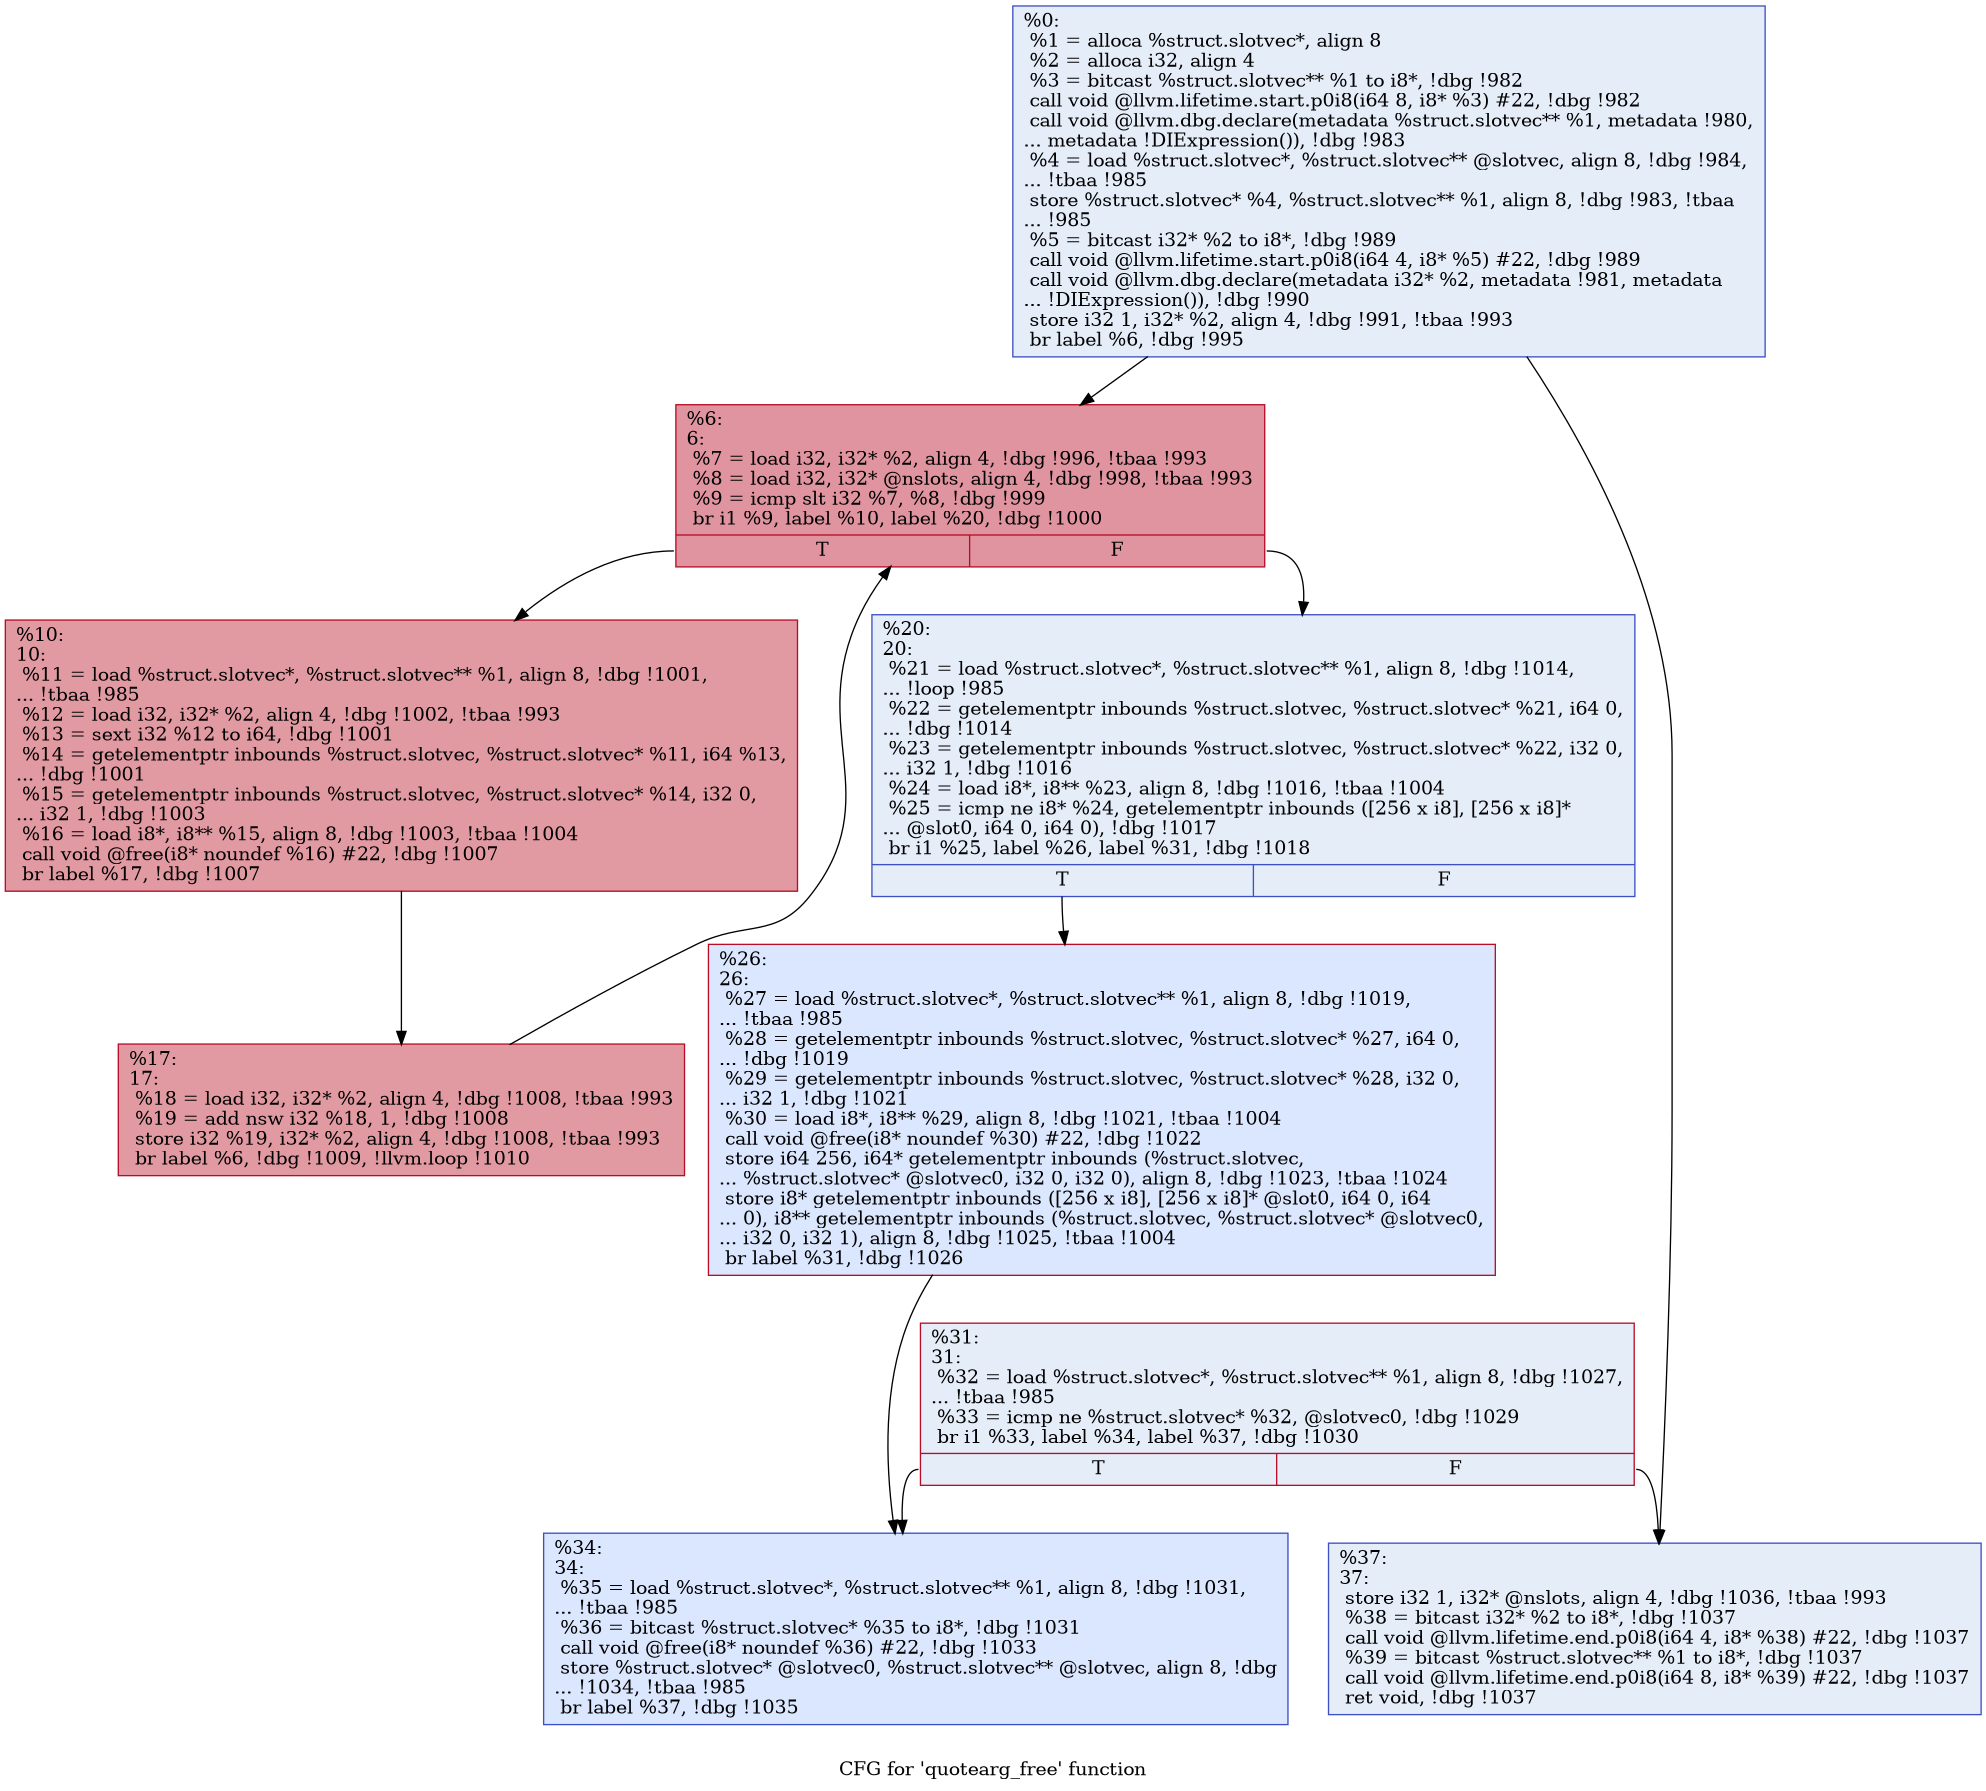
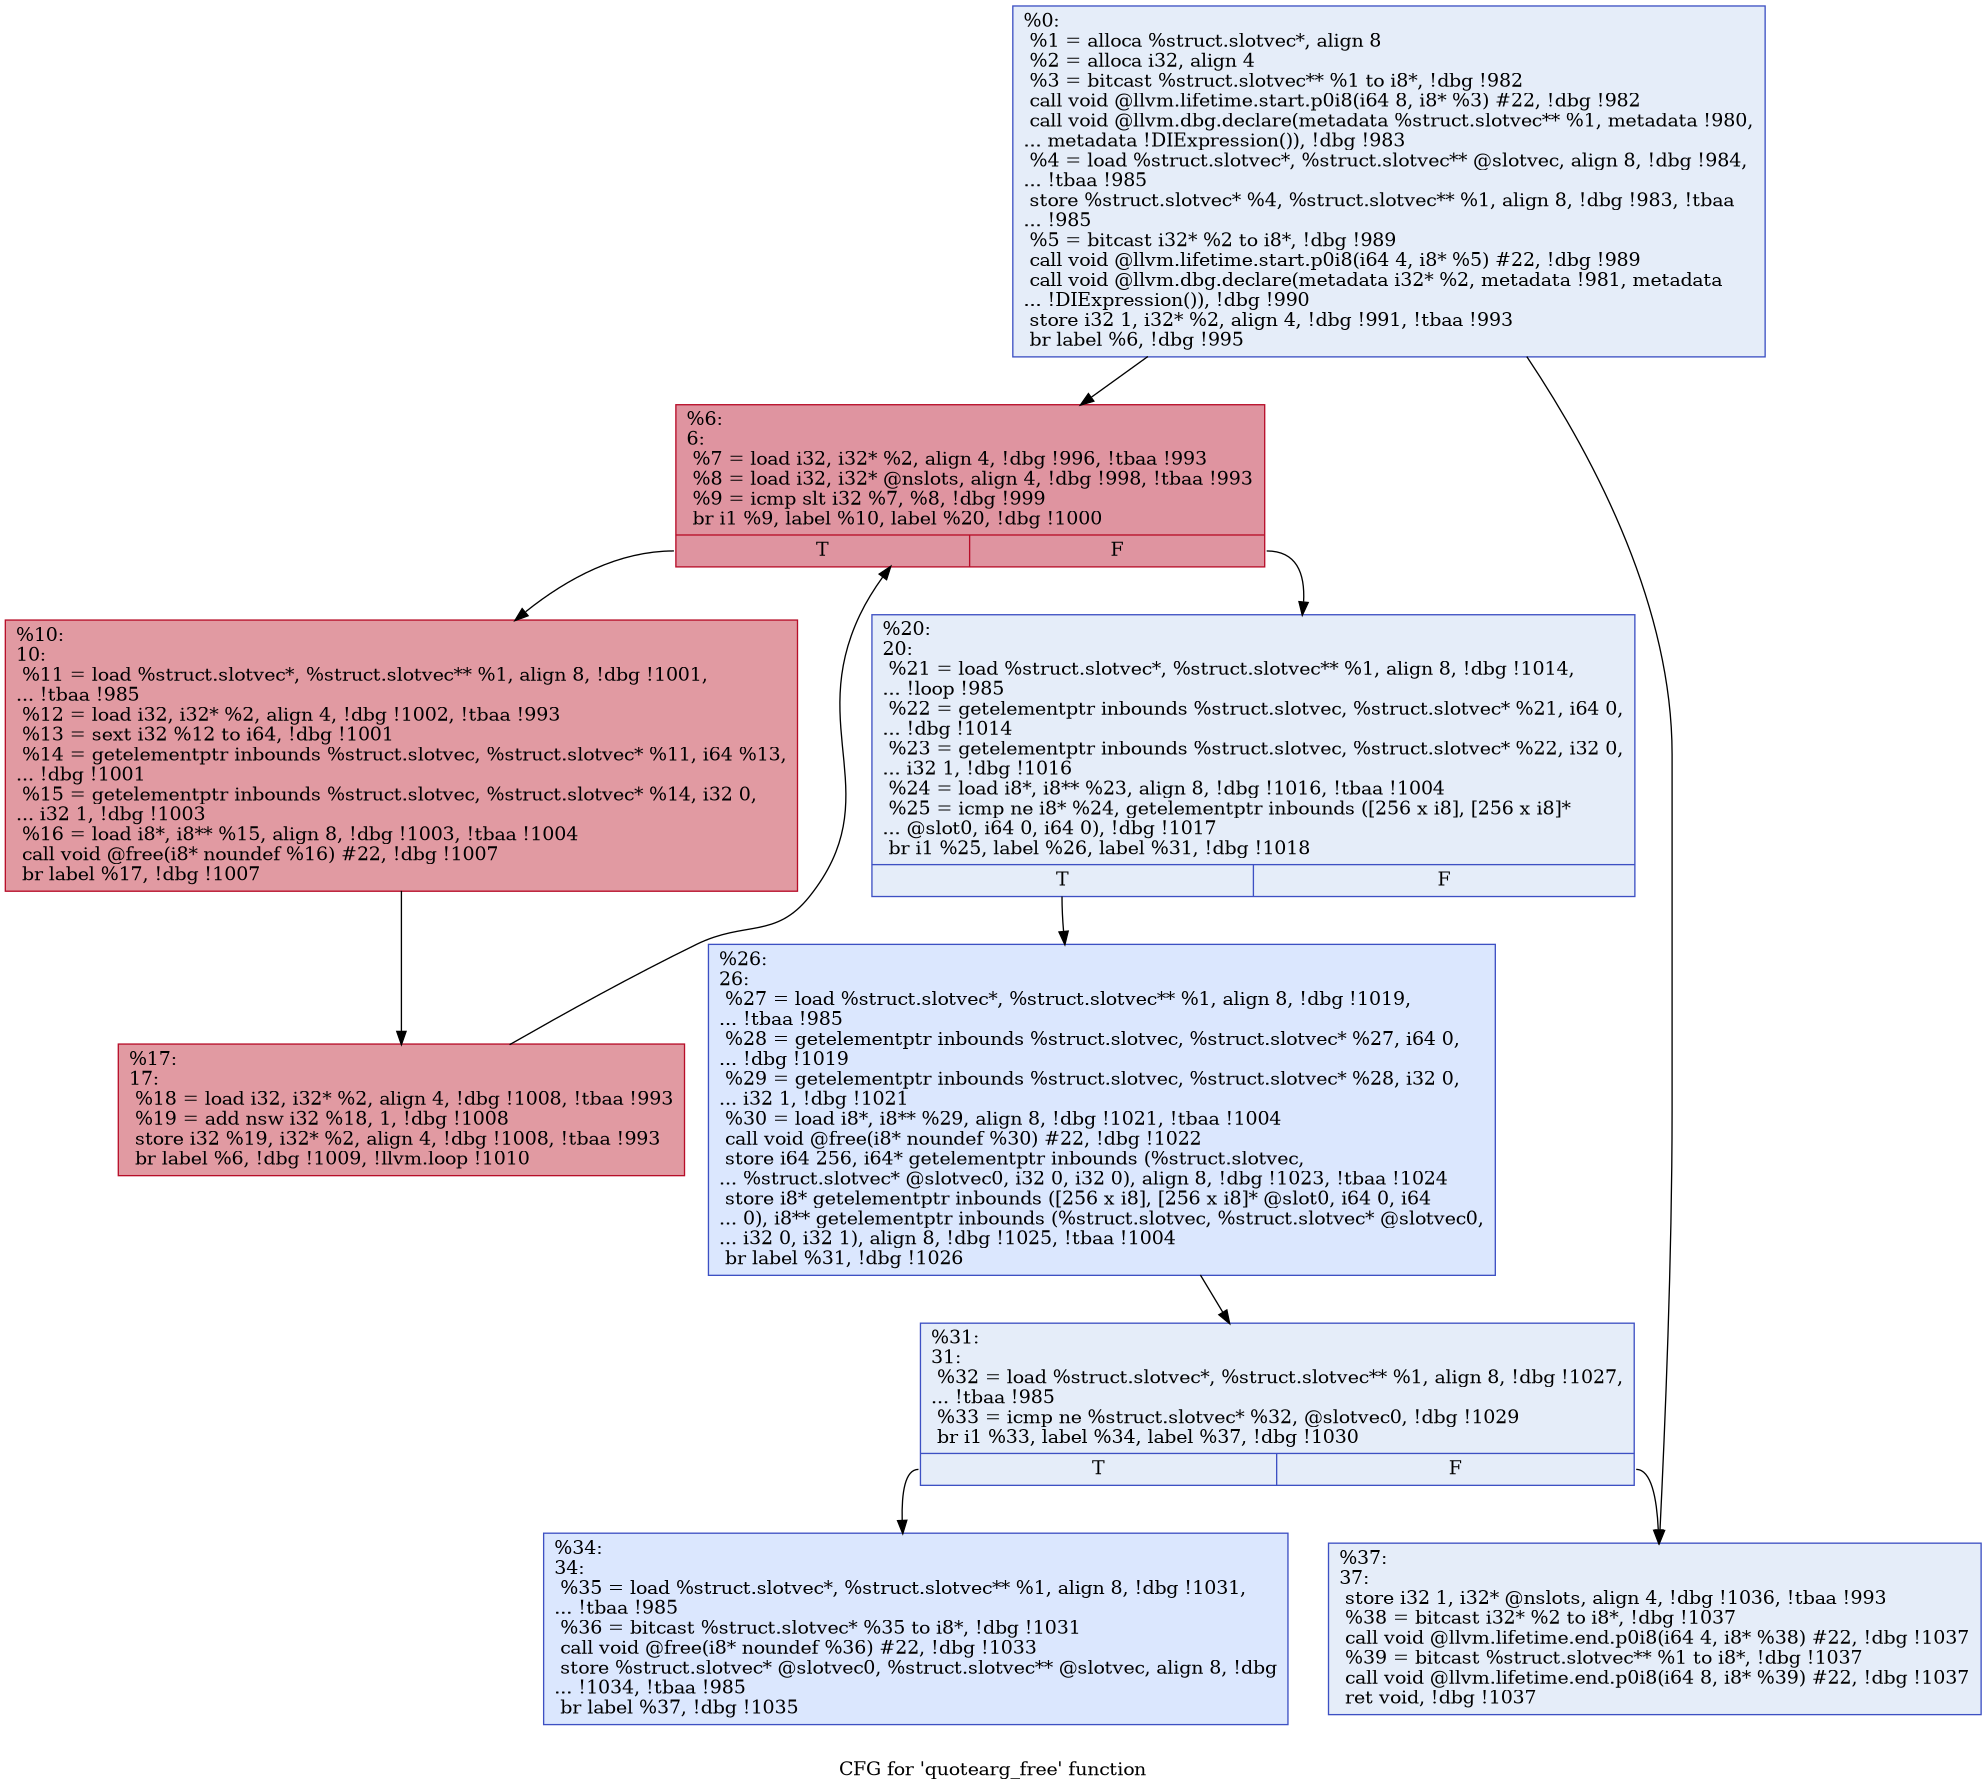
node "%26:": color #b70d28ff -> #3d50c3ff
edge "%26:" -> "%34:": now "%26:" -> "%31:"
node "%31:": color #b70d28ff -> #3d50c3ff
